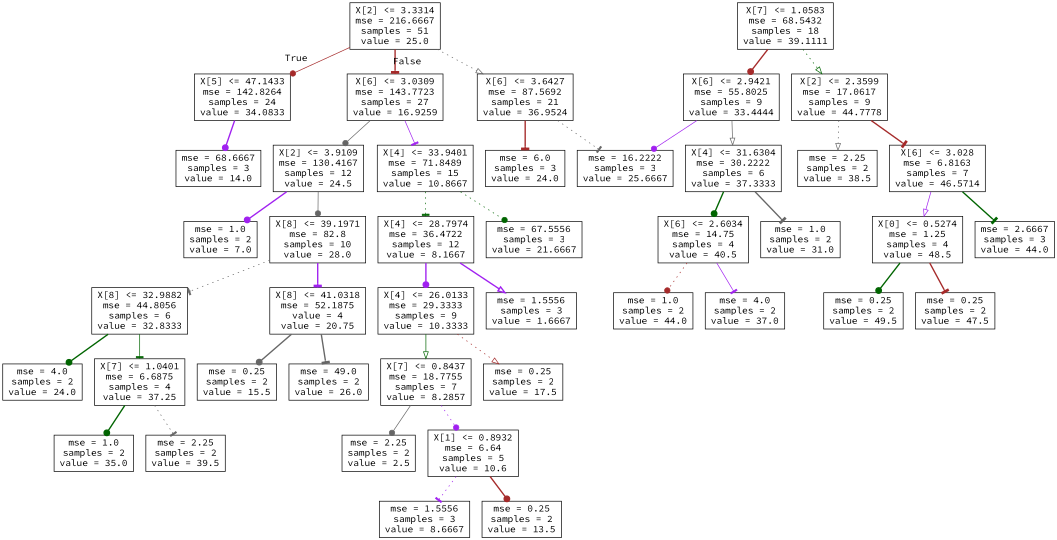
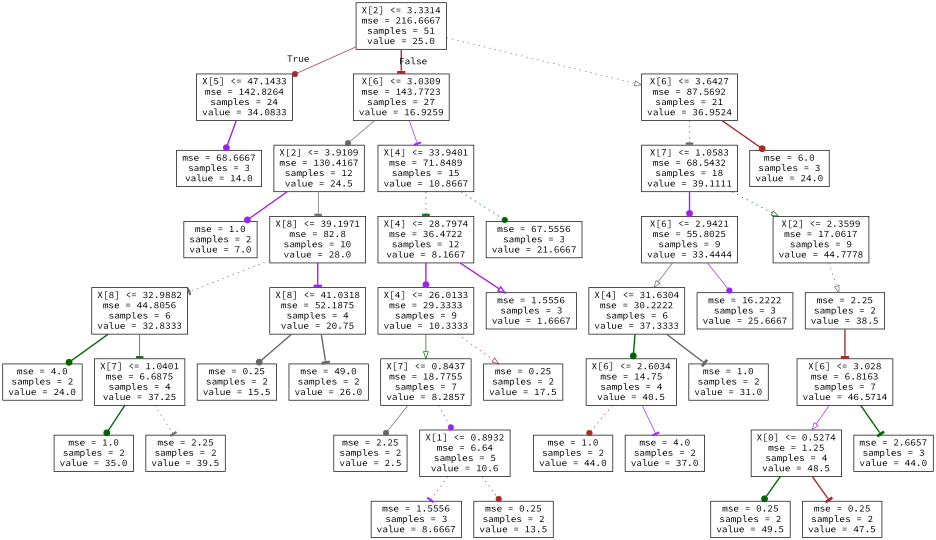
edge "X[7] <= 1.0583 mse = 68.5432 samples = 18 value = 39.1111" -> "X[6] <= 2.9421 mse = 55.8025 samples = 9 value = 33.4444": color brown -> purple
edge "X[2] <= 2.3599 mse = 17.0617 samples = 9 value = 44.7778" -> "X[6] <= 3.028 mse = 6.8163 samples = 7 value = 46.5714": now "mse = 2.25 samples = 2 value = 38.5" -> "X[6] <= 3.028 mse = 6.8163 samples = 7 value = 46.5714"
edge "X[6] <= 3.6427 mse = 87.5692 samples = 21 value = 36.9524" -> "mse = 6.0 samples = 3 value = 24.0": arrowhead tee -> dot
edge "X[6] <= 3.6427 mse = 87.5692 samples = 21 value = 36.9524" -> "mse = 16.2222 samples = 3 value = 25.6667": now "X[6] <= 3.6427 mse = 87.5692 samples = 21 value = 36.9524" -> "X[7] <= 1.0583 mse = 68.5432 samples = 18 value = 39.1111"
edge "X[2] <= 3.9109 mse = 130.4167 samples = 12 value = 24.5" -> "X[8] <= 39.1971 mse = 82.8 samples = 10 value = 28.0": arrowhead dot -> tee
node "mse = 2.6667 samples = 3 value = 44.0": label "mse = 2.6667 samples = 3 value = 44.0" -> "mse = 2.6657 samples = 3 value = 44.0"
node "X[8] <= 41.0318 mse = 52.1875 value = 4 value = 20.75": label "X[8] <= 41.0318 mse = 52.1875 value = 4 value = 20.75" -> "X[8] <= 41.0318 mse = 52.1875 samples = 4 value = 20.75"
edge "X[1] <= 0.8932 mse = 6.64 samples = 5 value = 10.6" -> "mse = 0.25 samples = 2 value = 13.5": style bold -> dotted
